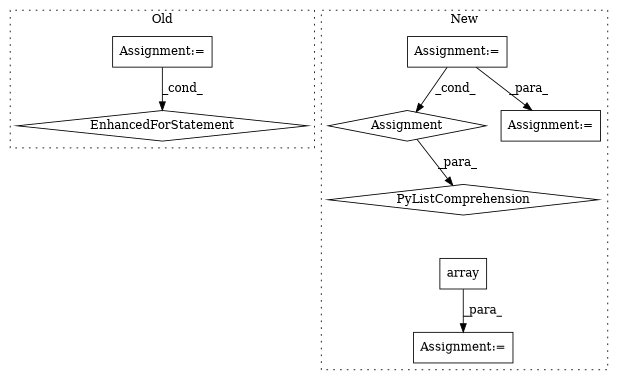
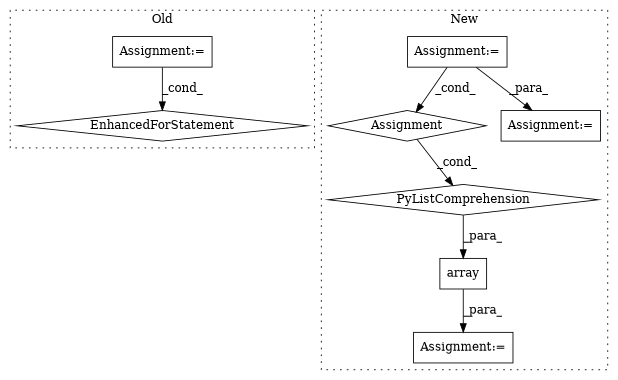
edge "Assignment" -> "PyListComprehension": label "_para_" -> "_cond_"
edge "PyListComprehension" -> "array": added, label "_para_"
